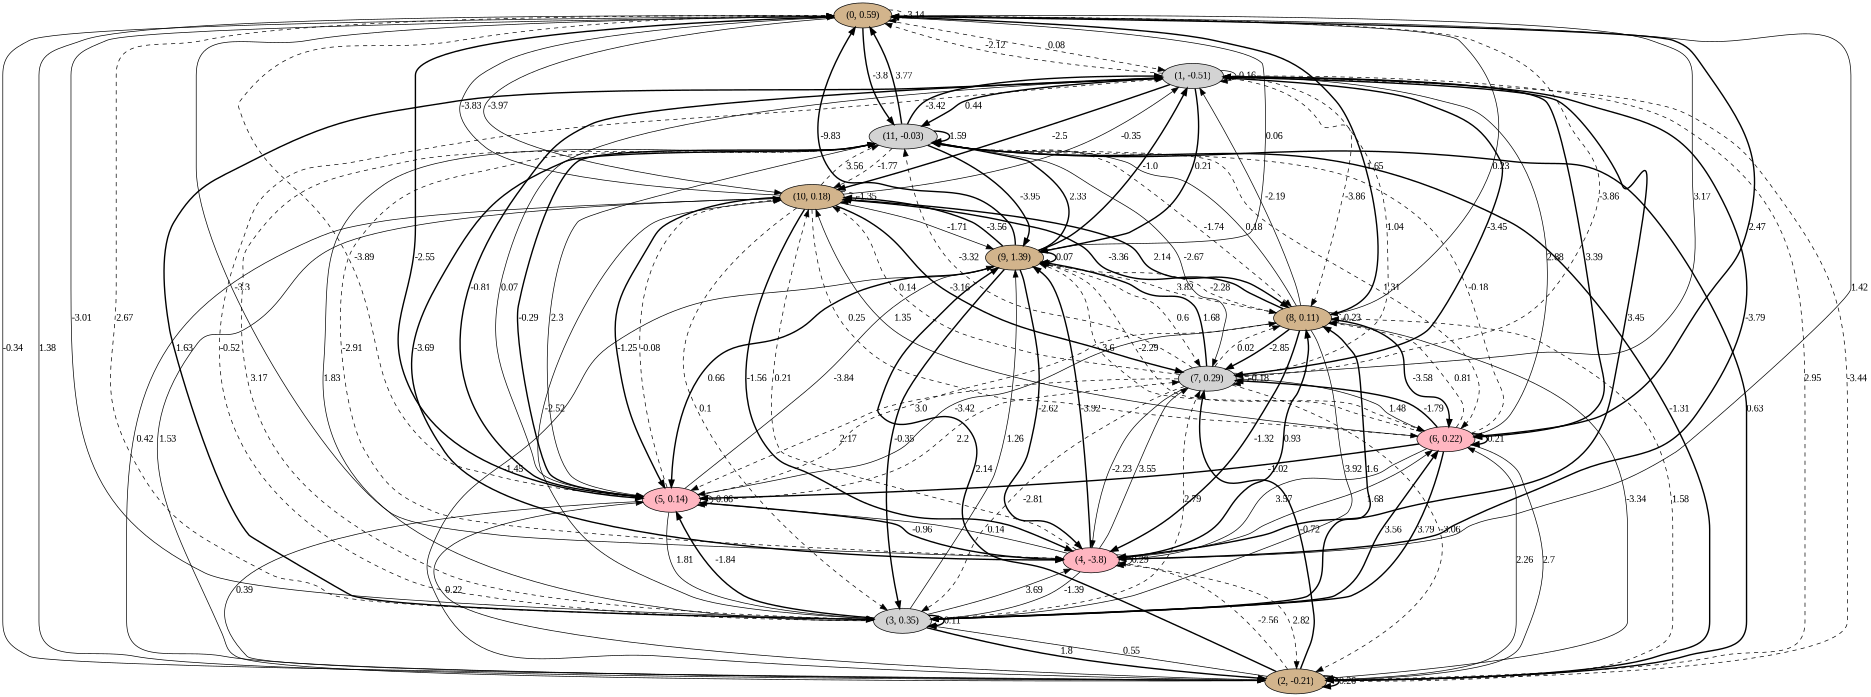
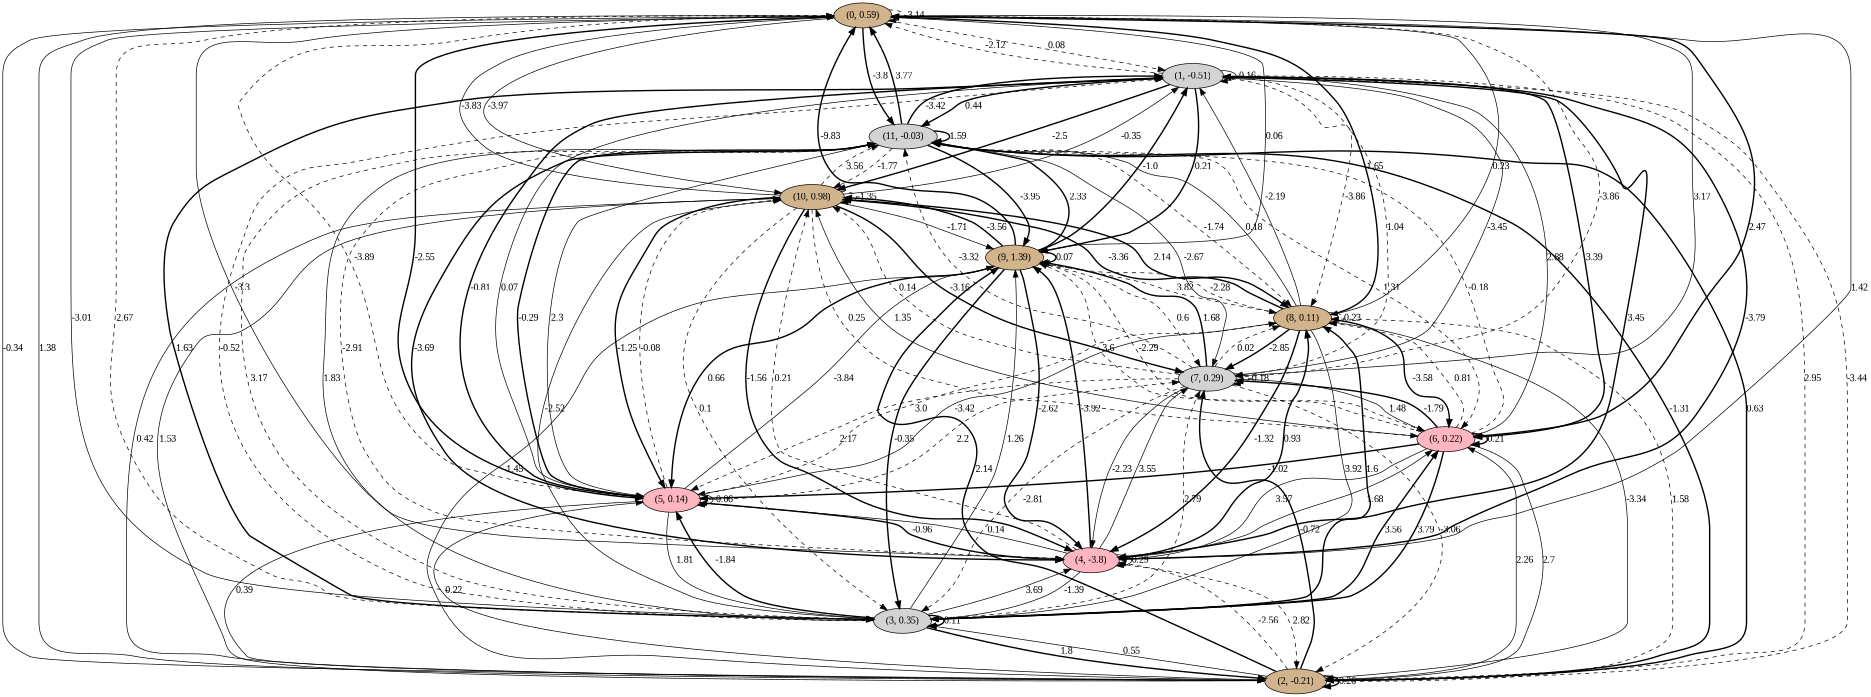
node "(10, 0.18)": label "(10, 0.18)" -> "(10, 0.98)"
edge "(1, -0.51)" -> "(7, 0.29)": style bold -> solid
